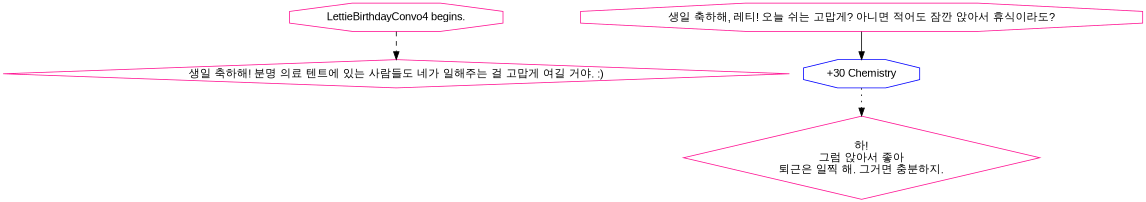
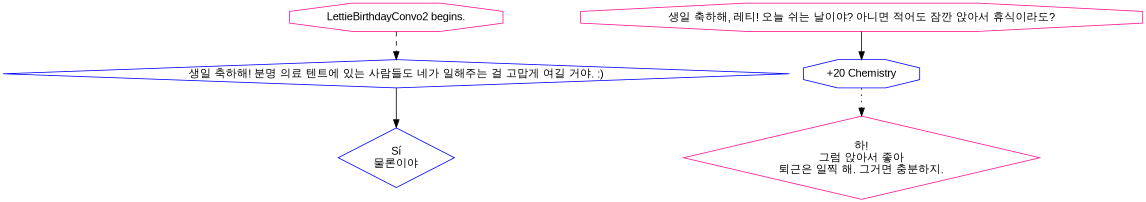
node "LettieBirthdayConvo4 begins.": label "LettieBirthdayConvo4 begins." -> "LettieBirthdayConvo2 begins."
node "생일 축하해, 레티! 오늘 쉬는 고맙게? 아니면 적어도 잠깐 앉아서 휴식이라도?": label "생일 축하해, 레티! 오늘 쉬는 고맙게? 아니면 적어도 잠깐 앉아서 휴식이라도?" -> "생일 축하해, 레티! 오늘 쉬는 날이야? 아니면 적어도 잠깐 앉아서 휴식이라도?"
node "생일 축하해! 분명 의료 텐트에 있는 사람들도 네가 일해주는 걸 고맙게 여길 거야. :)": color deeppink -> blue
node "+30 Chemistry": label "+30 Chemistry" -> "+20 Chemistry"
node "Sí 물론이야": added
